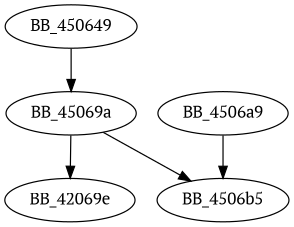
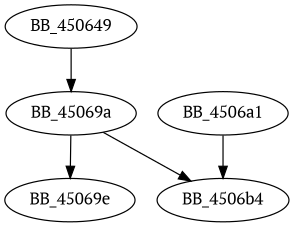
node "BB_4506a9": label "BB_4506a9" -> "BB_4506a1"
node "BB_42069e": label "BB_42069e" -> "BB_45069e"
node "BB_4506b5": label "BB_4506b5" -> "BB_4506b4"
